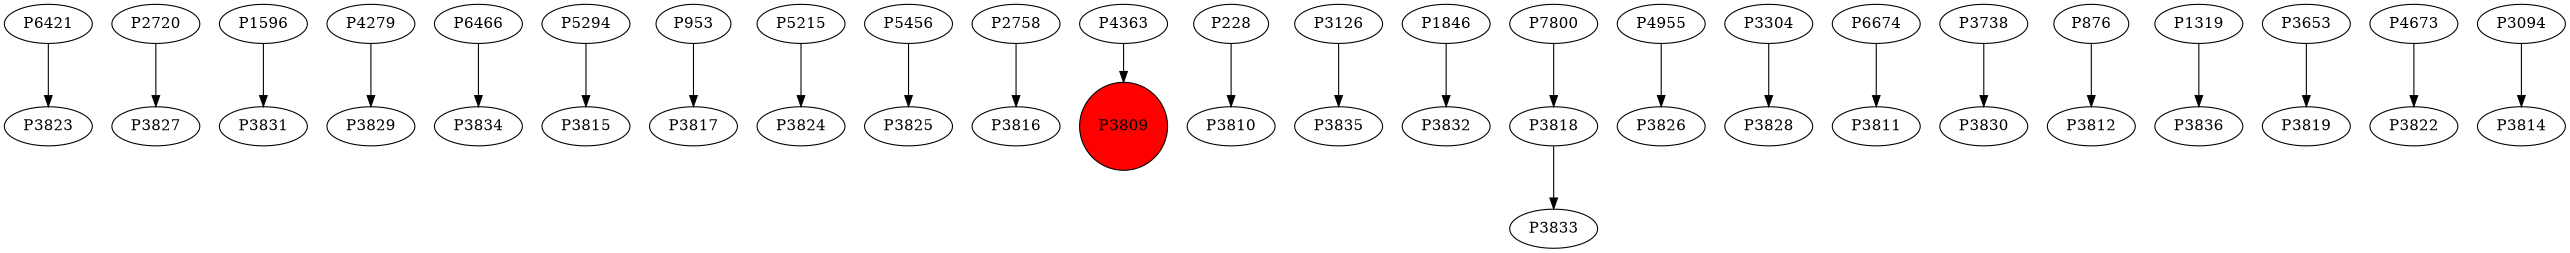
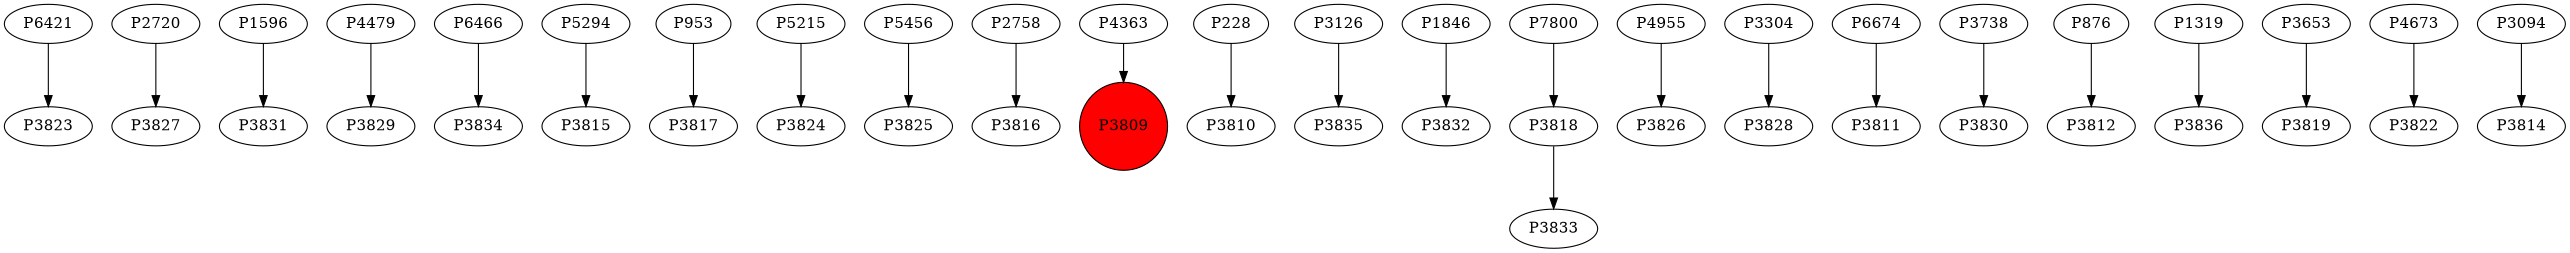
node "P4279": label "P4279" -> "P4479"
